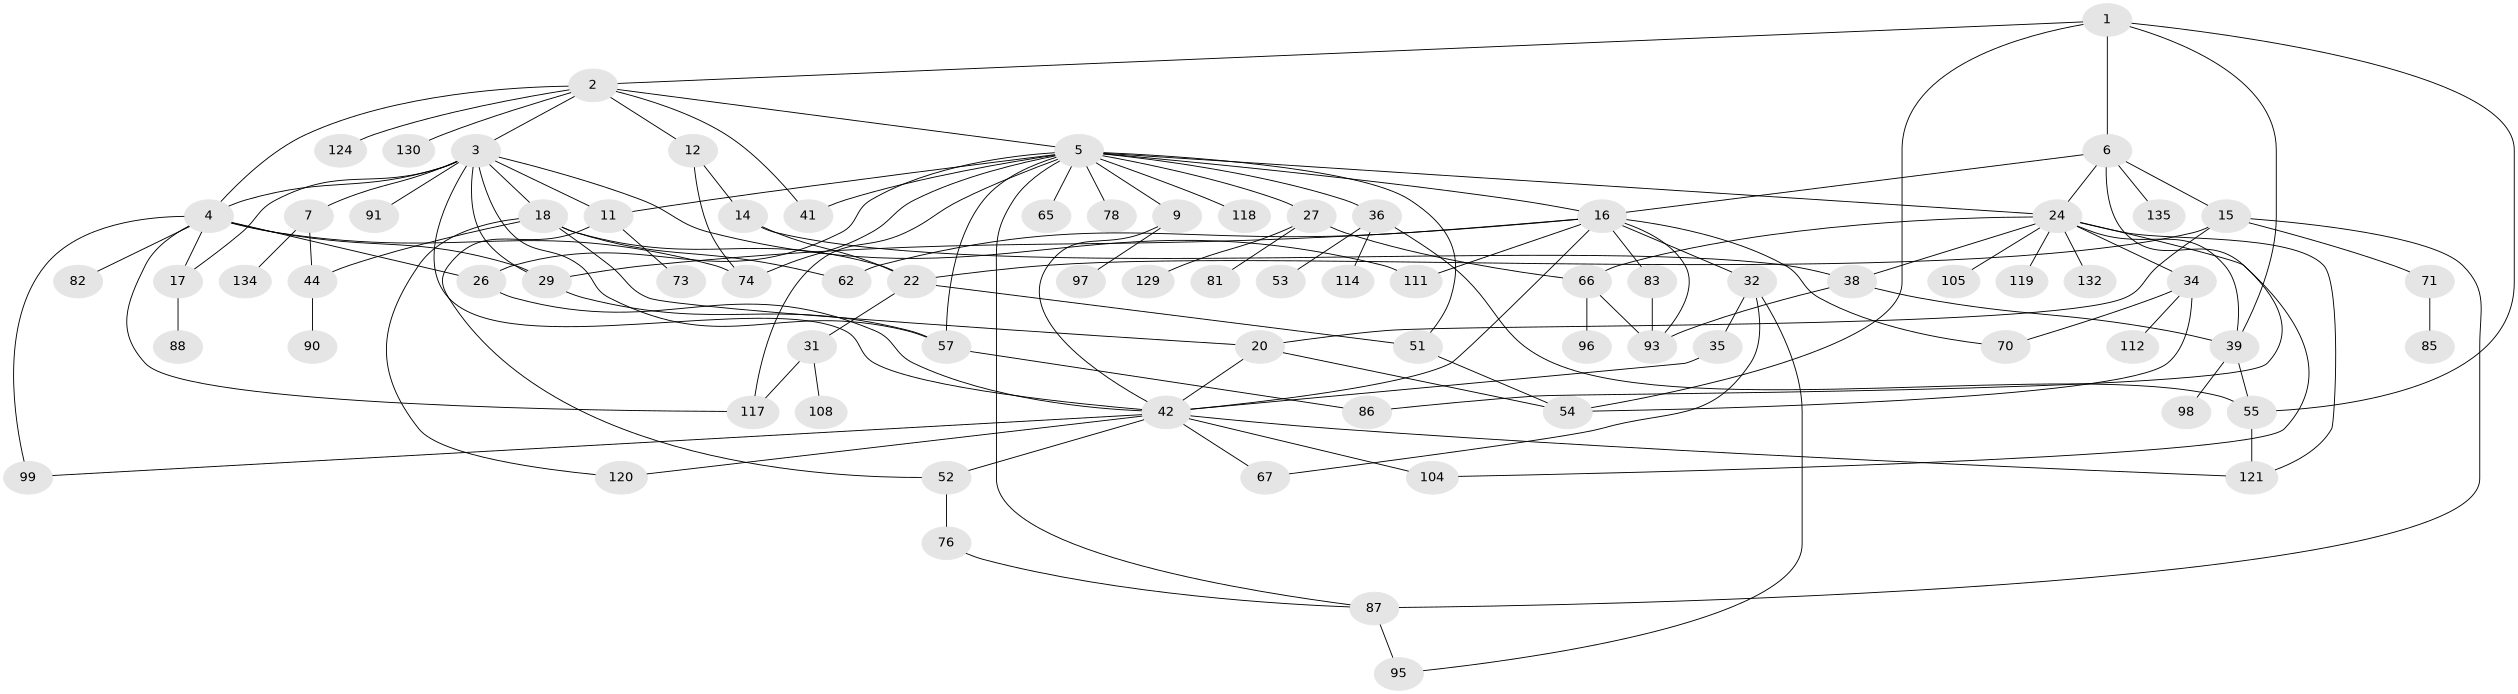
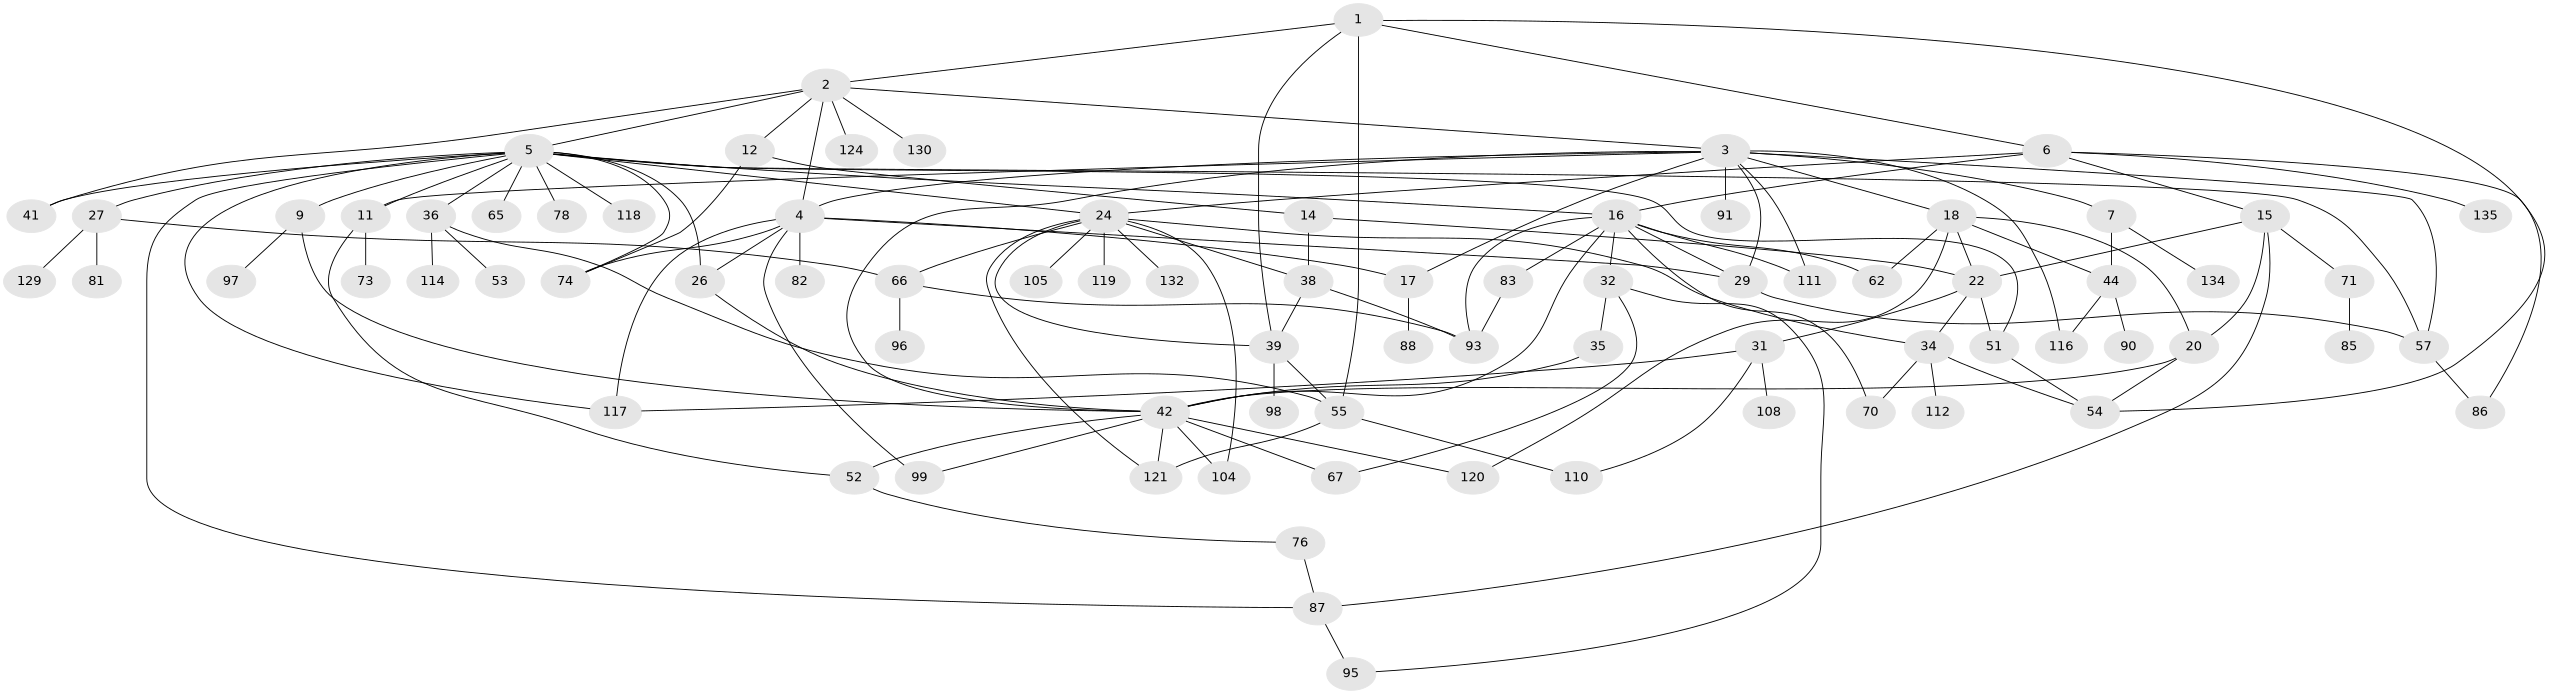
edge "22" -- "34": added
node "116": added
node "110": added
